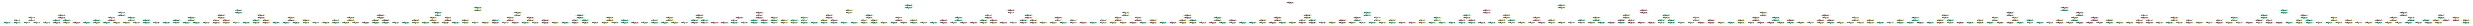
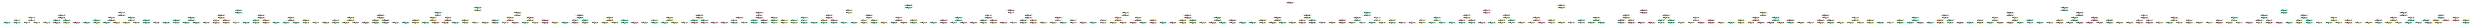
node "Node{data=[5162, 5162]}": fillcolor lightpink -> aquamarine
node "Node{data=[4958, 4958]}": removed
